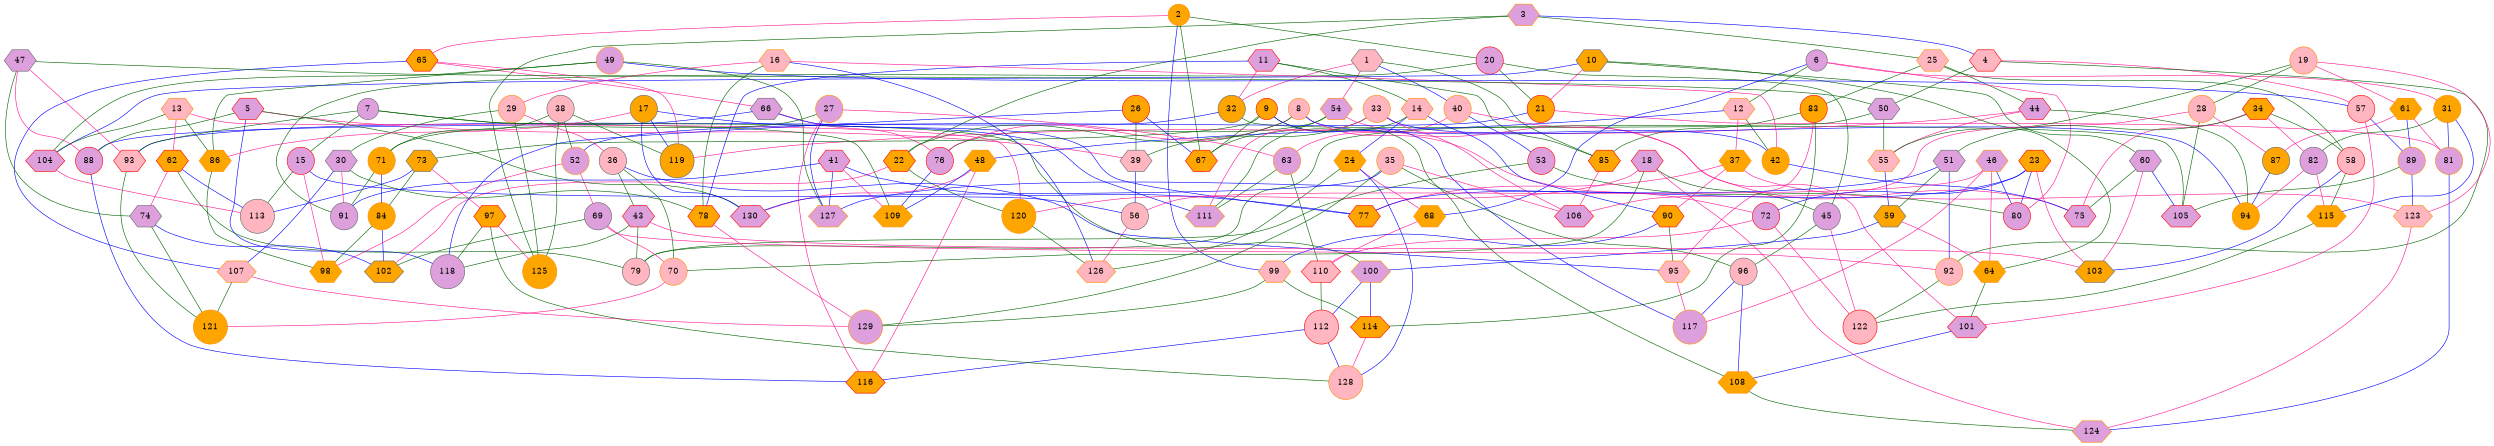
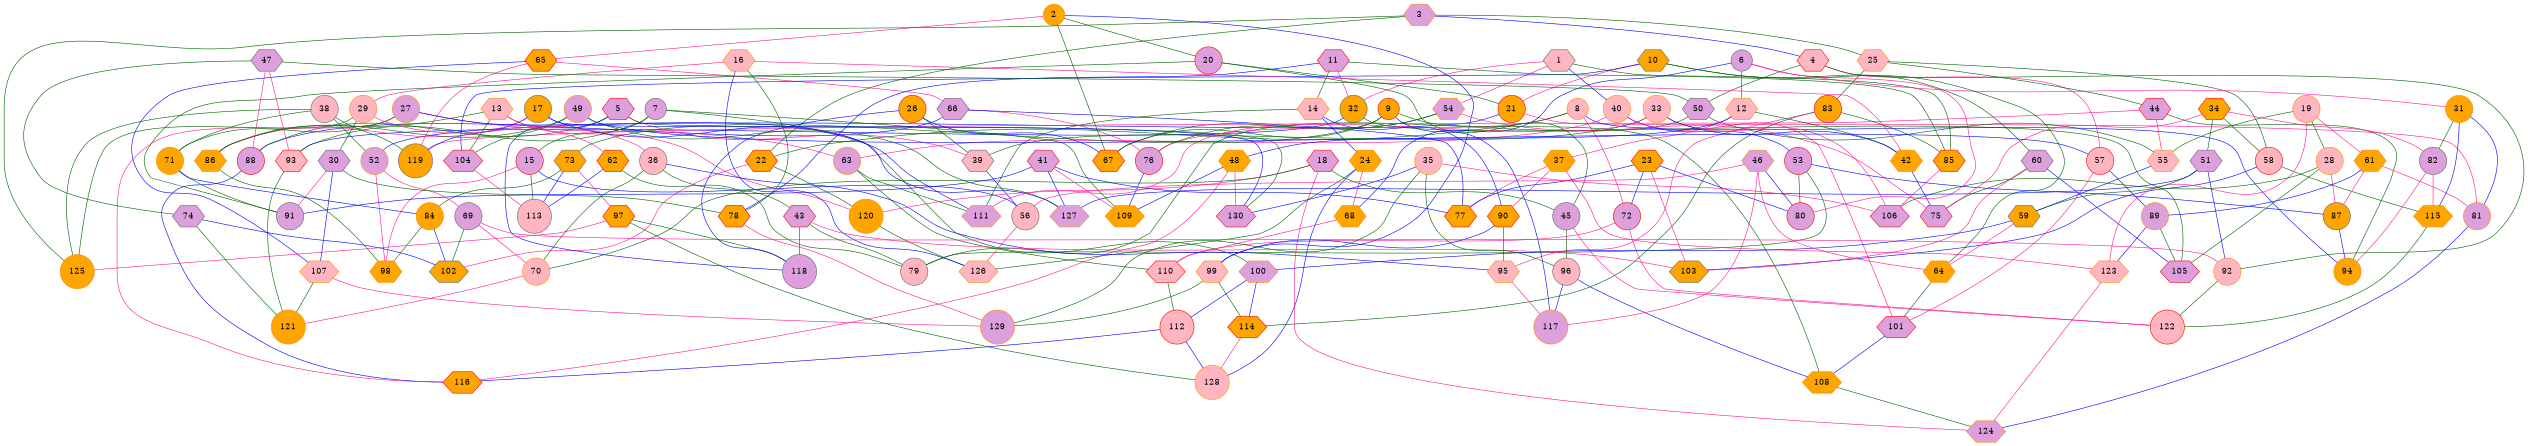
node "42": shape circle -> hexagon
edge "28" -- "106": color deeppink -> darkgreen
edge "62" -- "74": removed
edge "53" -- "87": added
